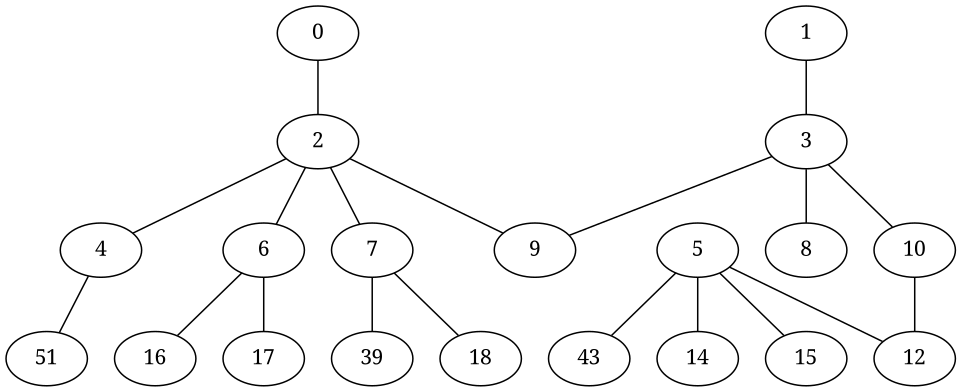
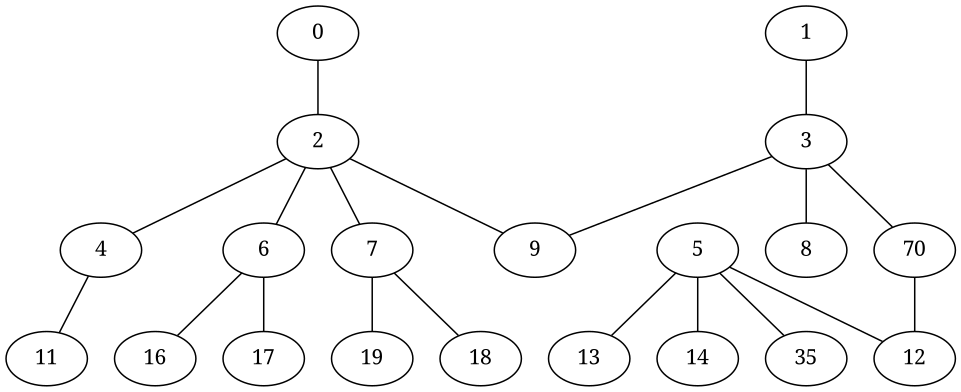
node "10": label "10" -> "70"
node "51": label "51" -> "11"
node "39": label "39" -> "19"
node "43": label "43" -> "13"
node "15": label "15" -> "35"
